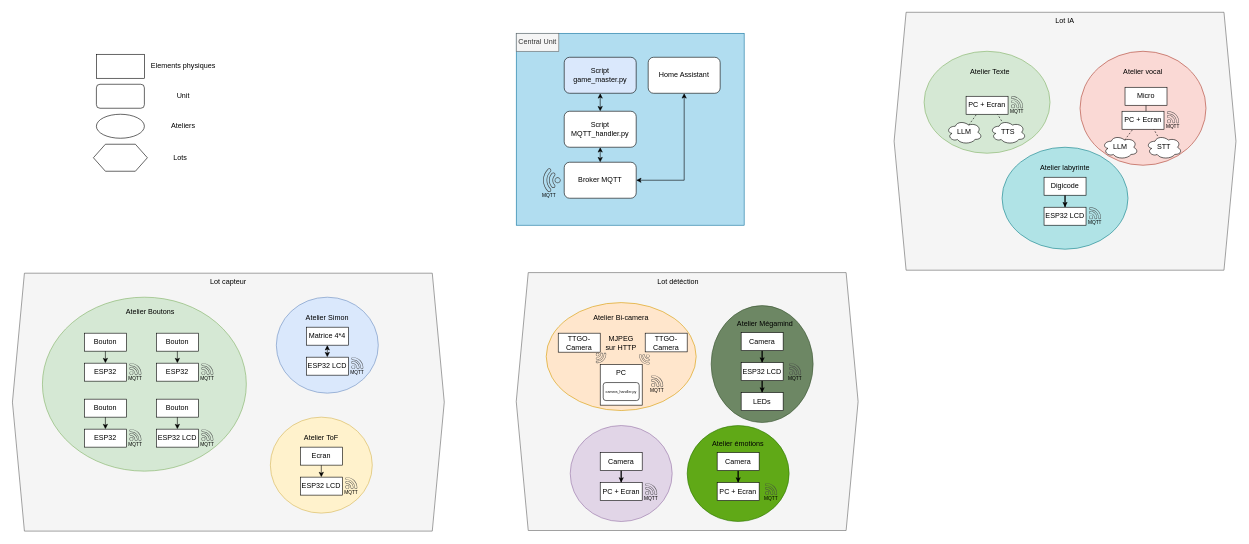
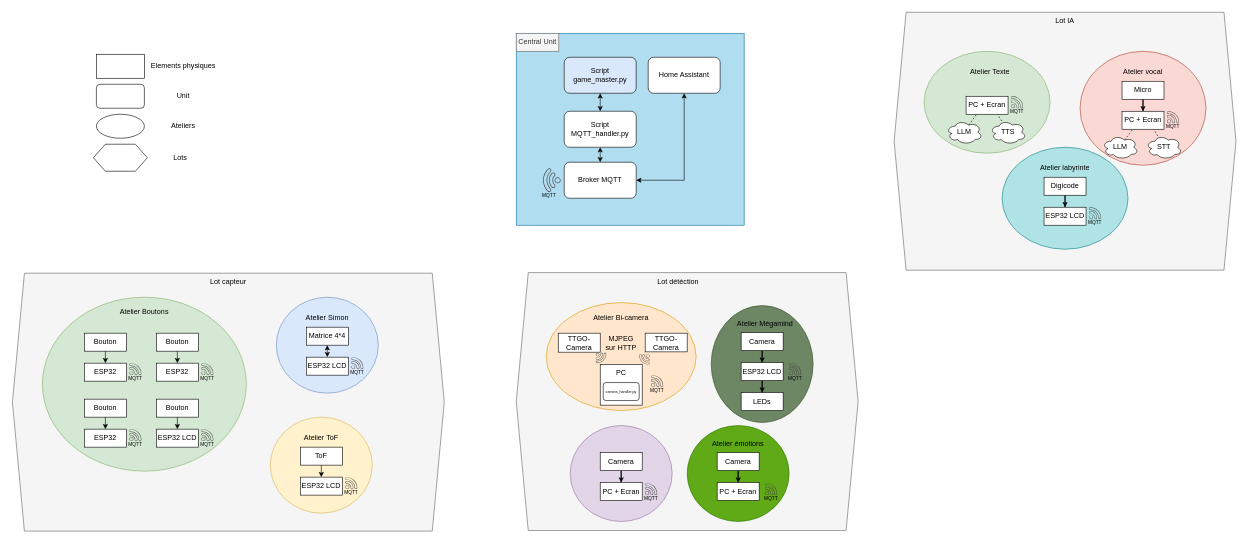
node "Micro": moved (1146, 96) -> (1143, 90)
node "Atelier Boutons": moved (150, 312) -> (144, 312)
node "Ecran": label "Ecran" -> "ToF"
